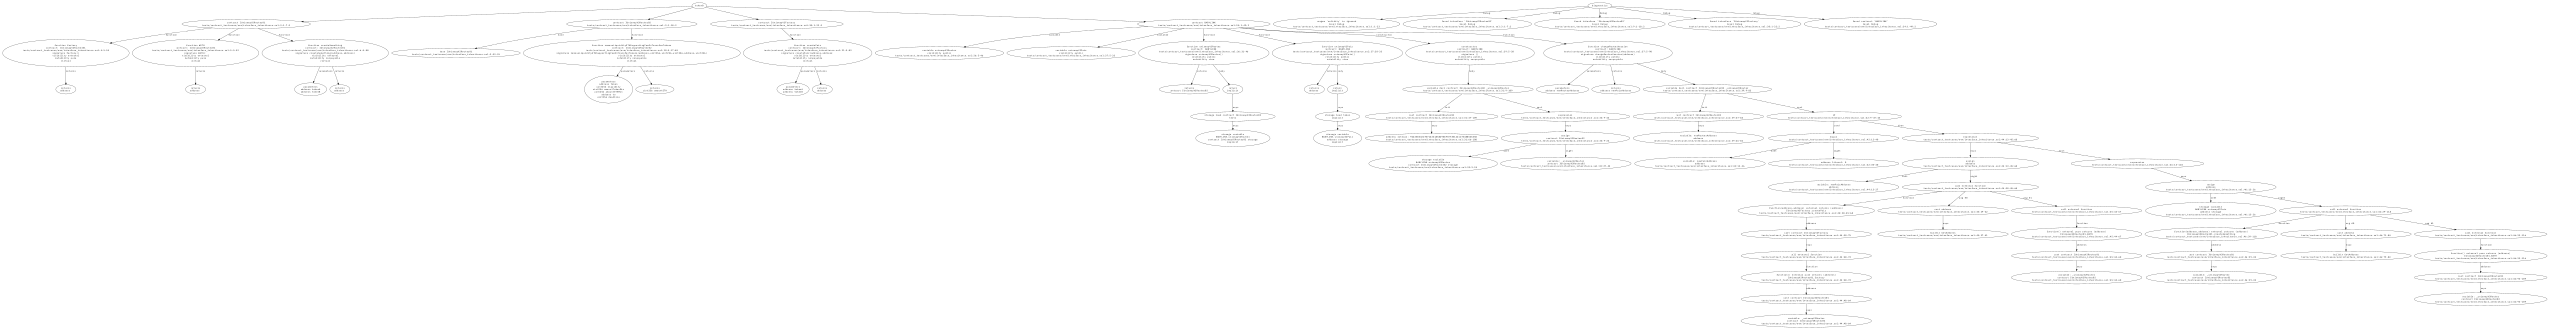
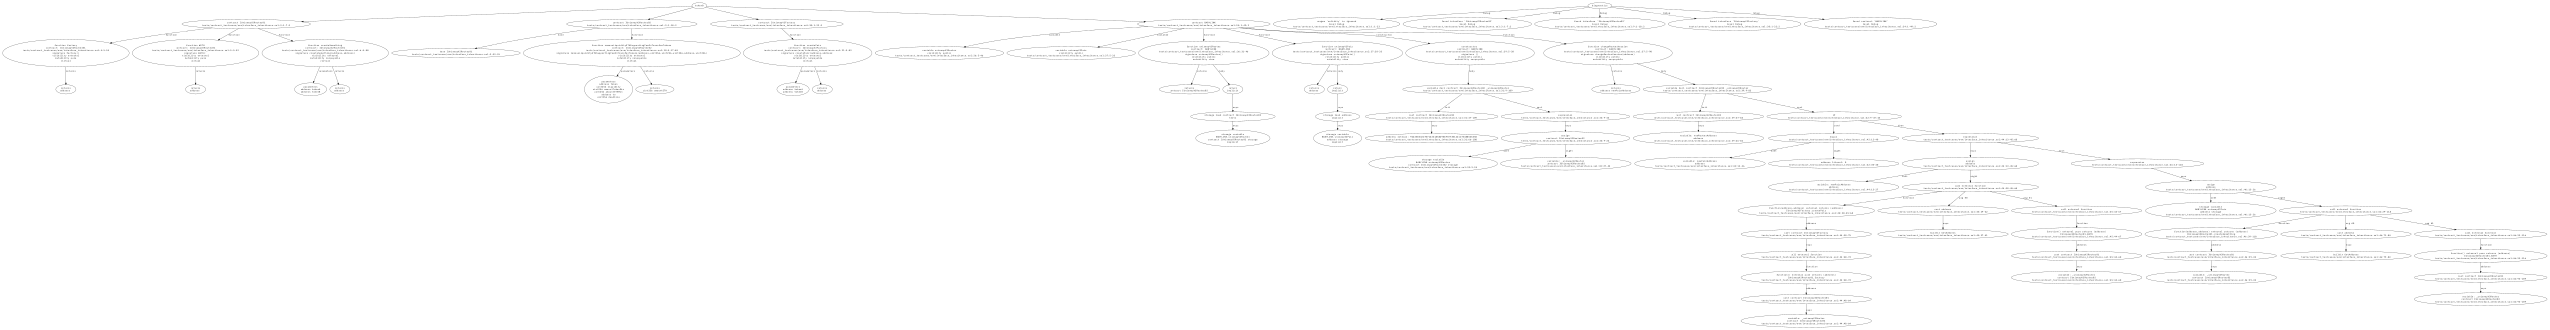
node "parameters address newRouterAddress": removed
node "storage load token implicit": label "storage load token implicit" -> "storage load address implicit"
